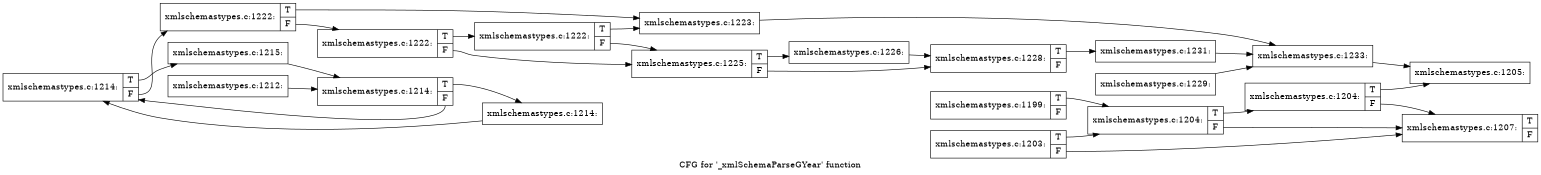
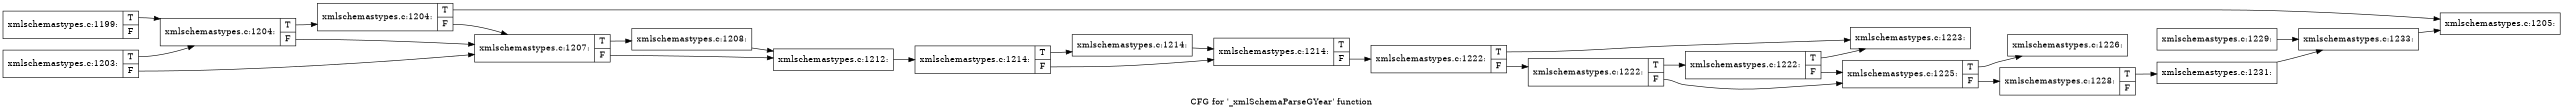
edge "xmlschemastypes.c:1223:" -> "xmlschemastypes.c:1233:": removed
node "xmlschemastypes.c:1208:": added
node "xmlschemastypes.c:1215:": removed
edge "xmlschemastypes.c:1226:" -> "xmlschemastypes.c:1228:": removed
edge "xmlschemastypes.c:1207:" -> "xmlschemastypes.c:1212:": added
